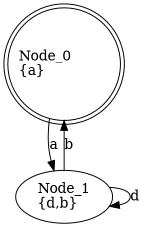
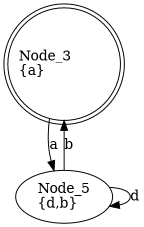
node "Node_0 {a}": label "Node_0 {a}" -> "Node_3 {a}"
node "Node_1 {d,b}": label "Node_1 {d,b}" -> "Node_5 {d,b}"
